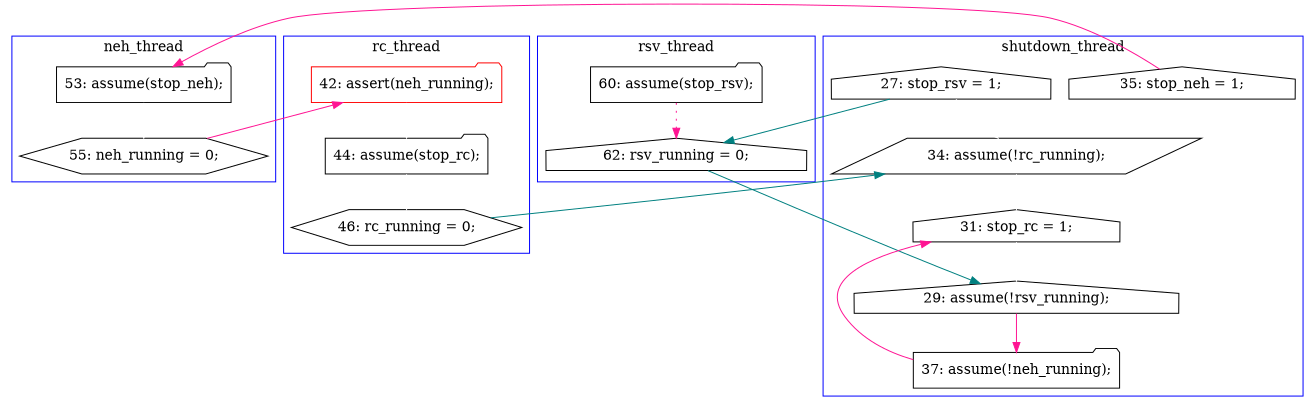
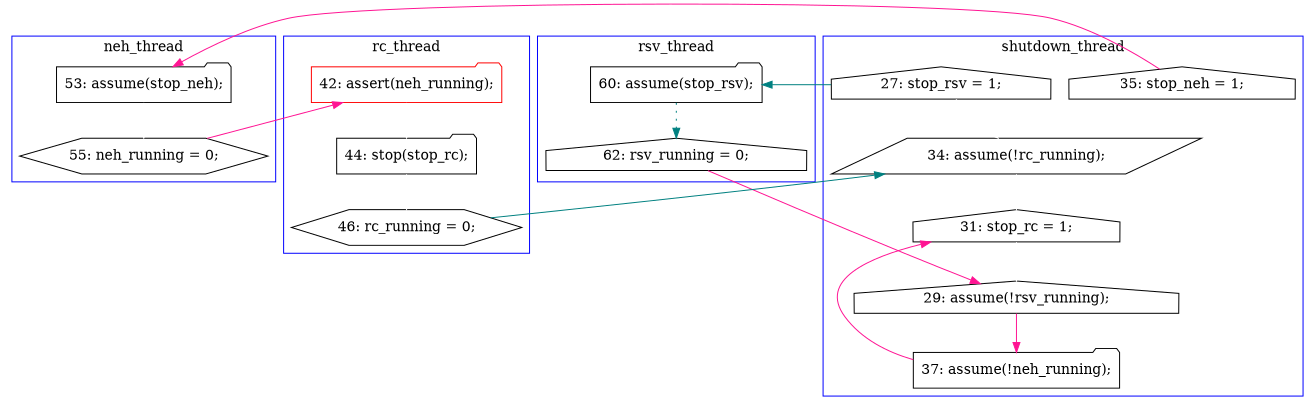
edge "60: assume(stop_rsv);" -> "62: rsv_running = 0;": color deeppink -> teal
edge "27: stop_rsv = 1;" -> "62: rsv_running = 0;": now "27: stop_rsv = 1;" -> "60: assume(stop_rsv);"
node "44: assume(stop_rc);": label "44: assume(stop_rc);" -> "44: stop(stop_rc);"
edge "62: rsv_running = 0;" -> "29: assume(!rsv_running);": color teal -> deeppink
